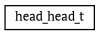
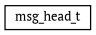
node "head_head_t": label "head_head_t" -> "msg_head_t"
